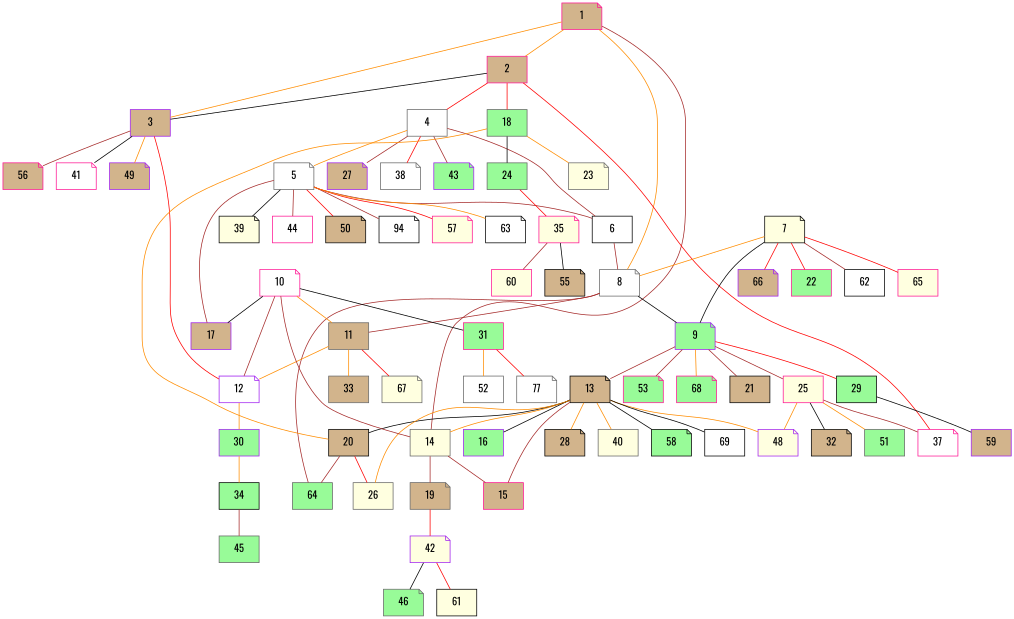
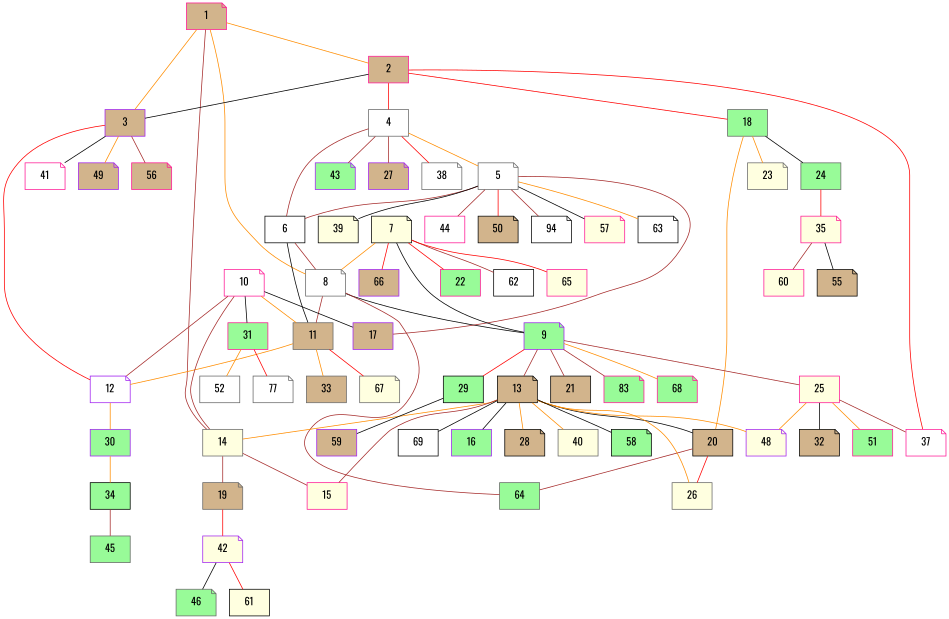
edge "5" -- "57": color red -> black
edge "6" -- "11": added
node "66": shape note -> box
node "53": label "53" -> "83"
node "51": color gray40 -> deeppink
node "15": fillcolor tan -> lightyellow
